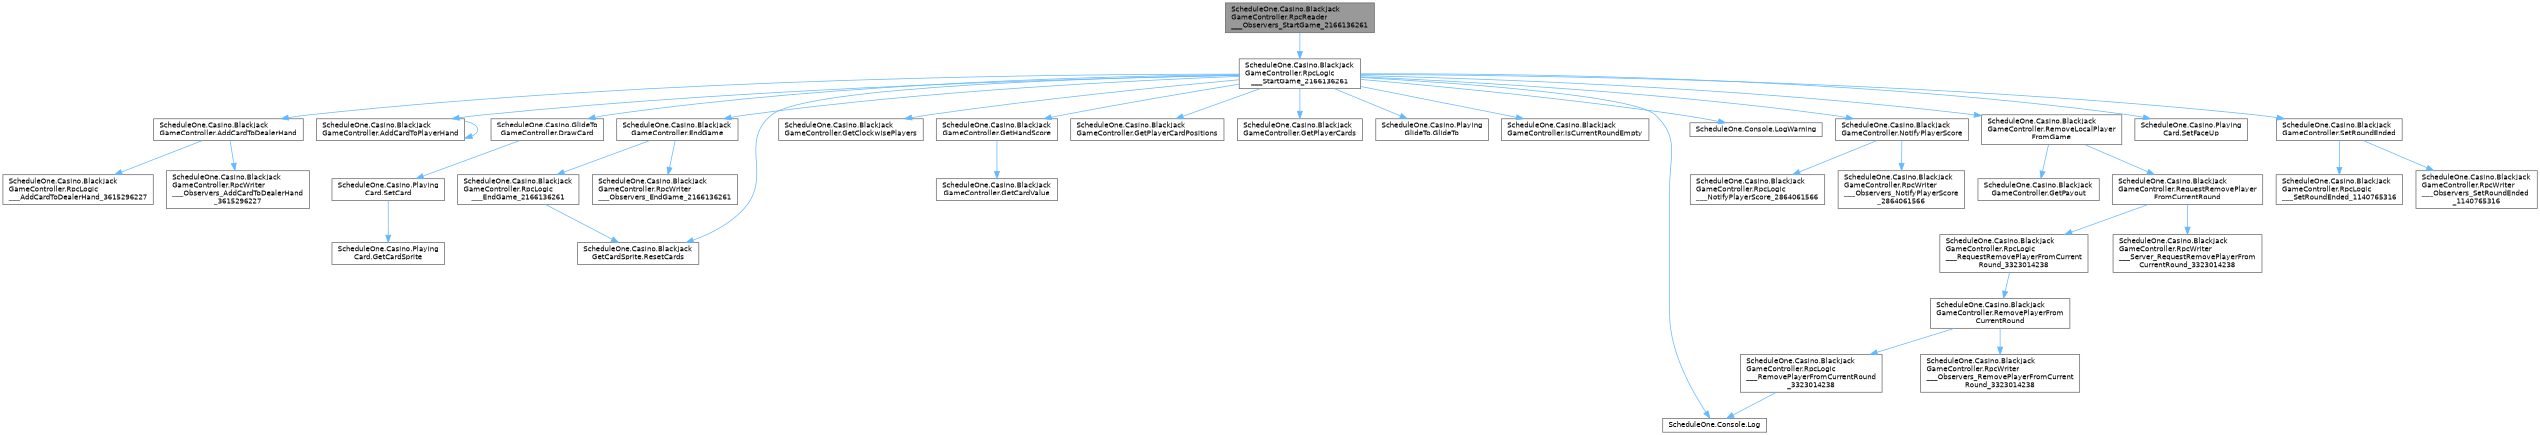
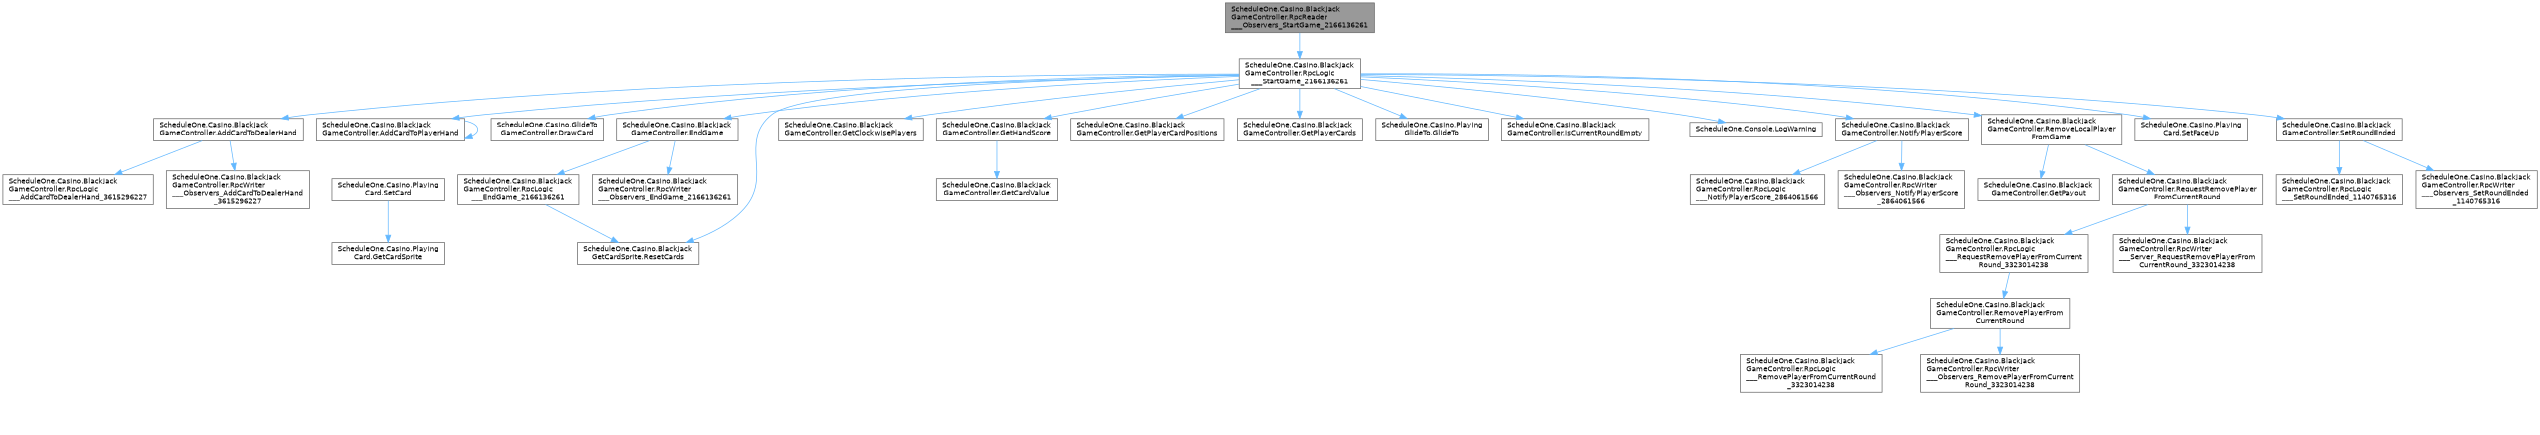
edge "ScheduleOne.Casino.GlideTo GameController.DrawCard" -> "ScheduleOne.Casino.Playing Card.SetCard": removed
node "ScheduleOne.Console.Log": removed
